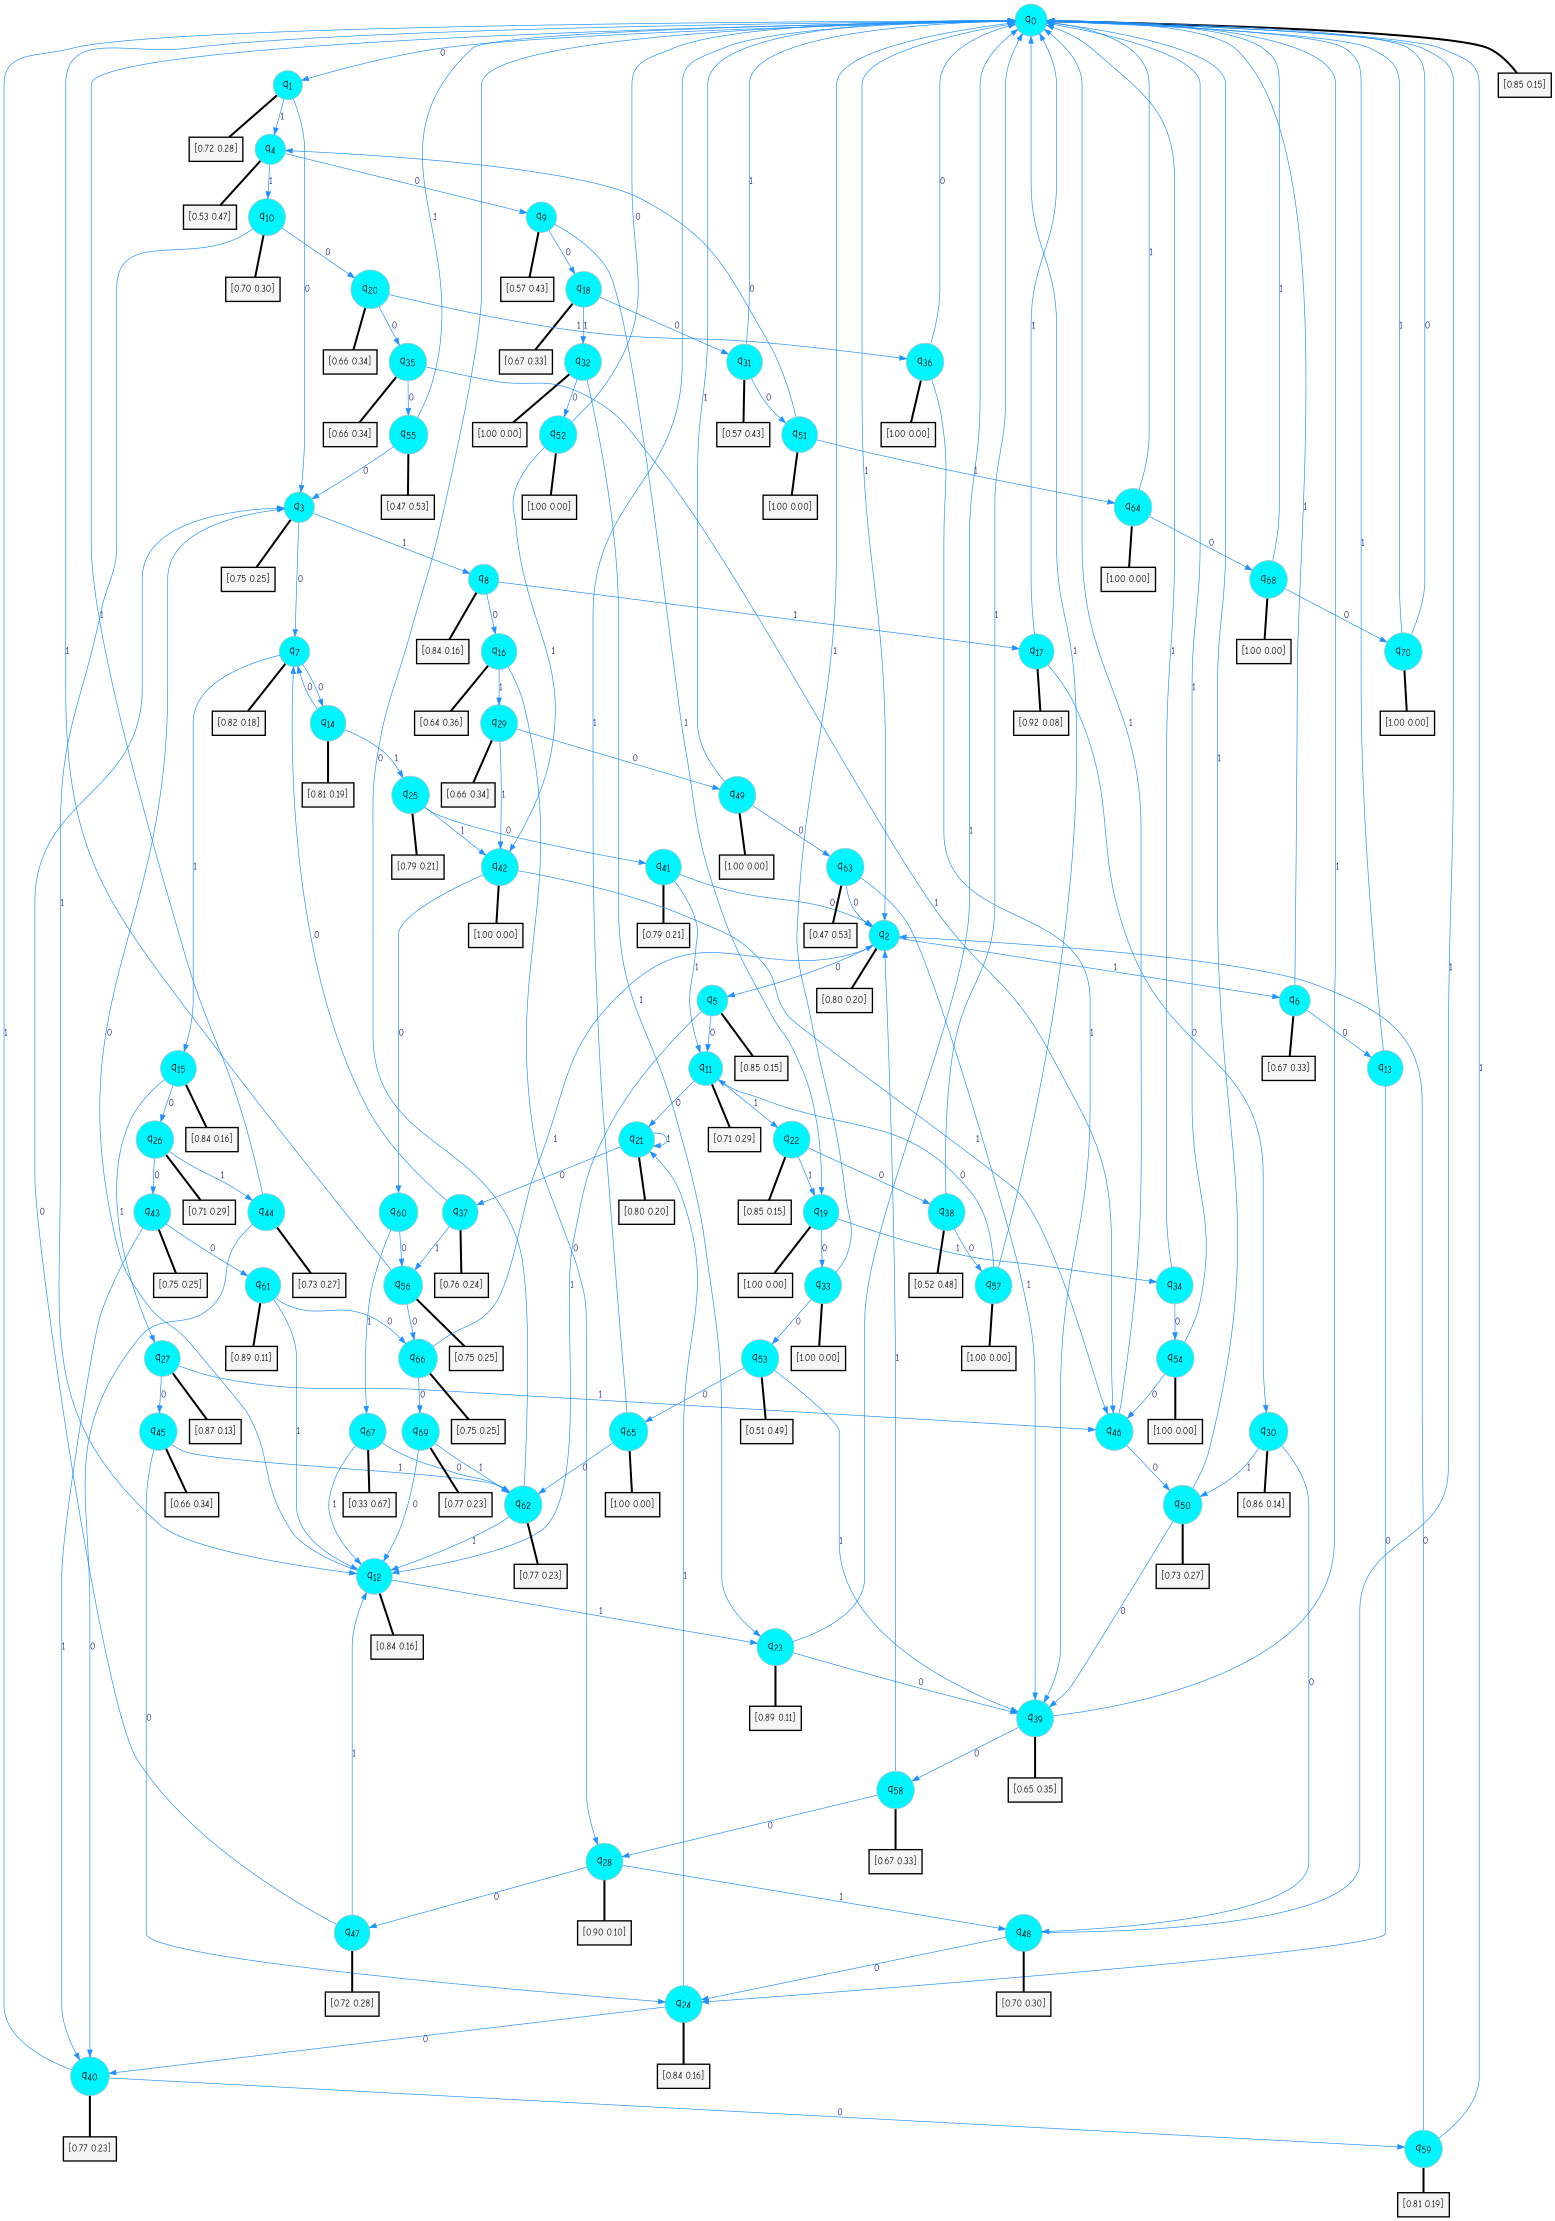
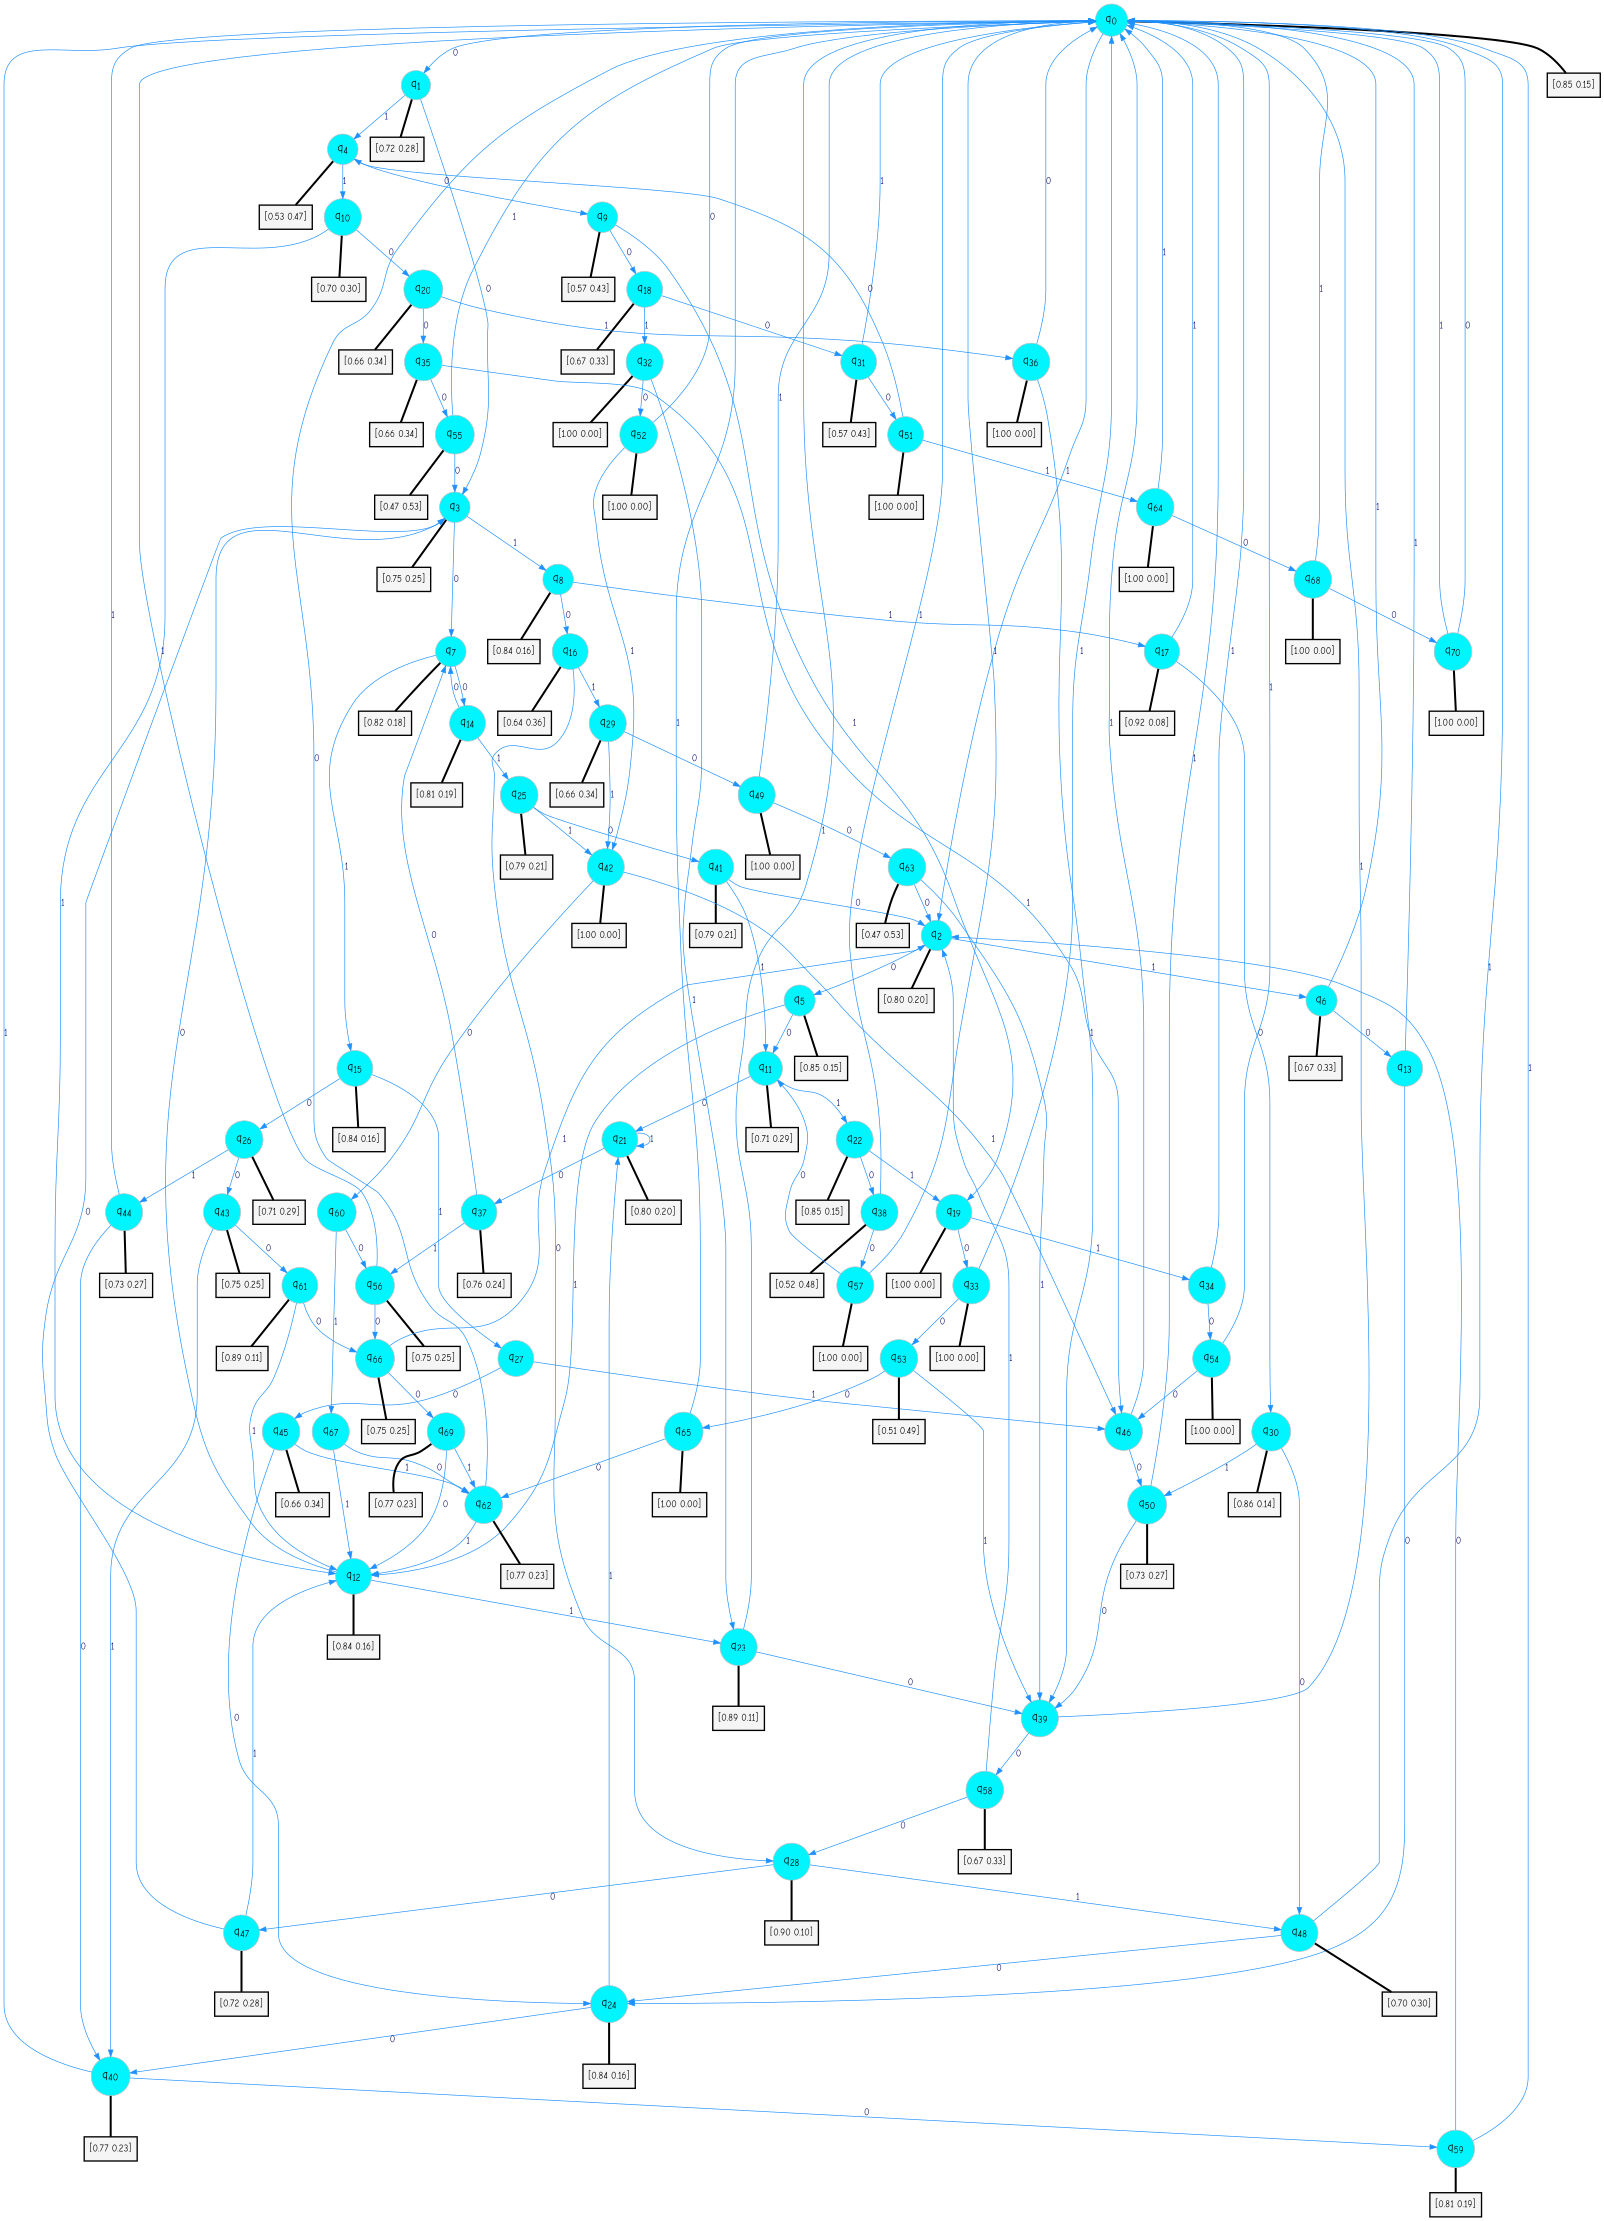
node "[0.87 0.13]": removed
node "[0.33 0.67]": removed
node "[0.65 0.35]": removed
